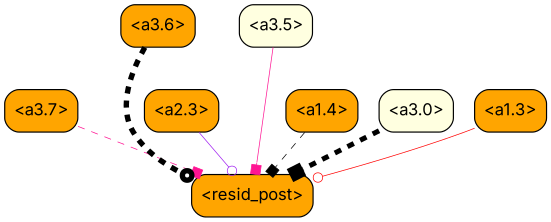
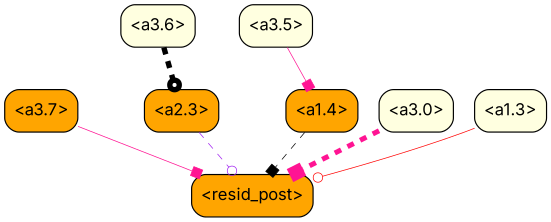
node "<a3.6>": fillcolor orange -> lightyellow
edge "<a3.5>" -> "<resid_post>": now "<a3.5>" -> "<a1.4>"
node "<a1.3>": fillcolor orange -> lightyellow
edge "<a3.6>" -> "<resid_post>": now "<a3.6>" -> "<a2.3>"
edge "<a3.7>" -> "<resid_post>": style dashed -> bold
edge "<a2.3>" -> "<resid_post>": style bold -> dashed
edge "<a3.0>" -> "<resid_post>": color black -> deeppink
